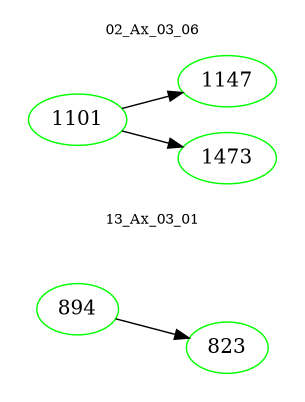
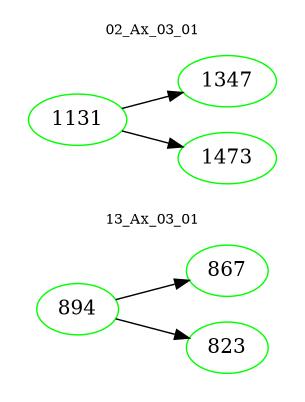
cluster "02_Ax_03_06": label "02_Ax_03_06" -> "02_Ax_03_01"
node "1147": label "1147" -> "1347"
node "1101": label "1101" -> "1131"
node "867": added
